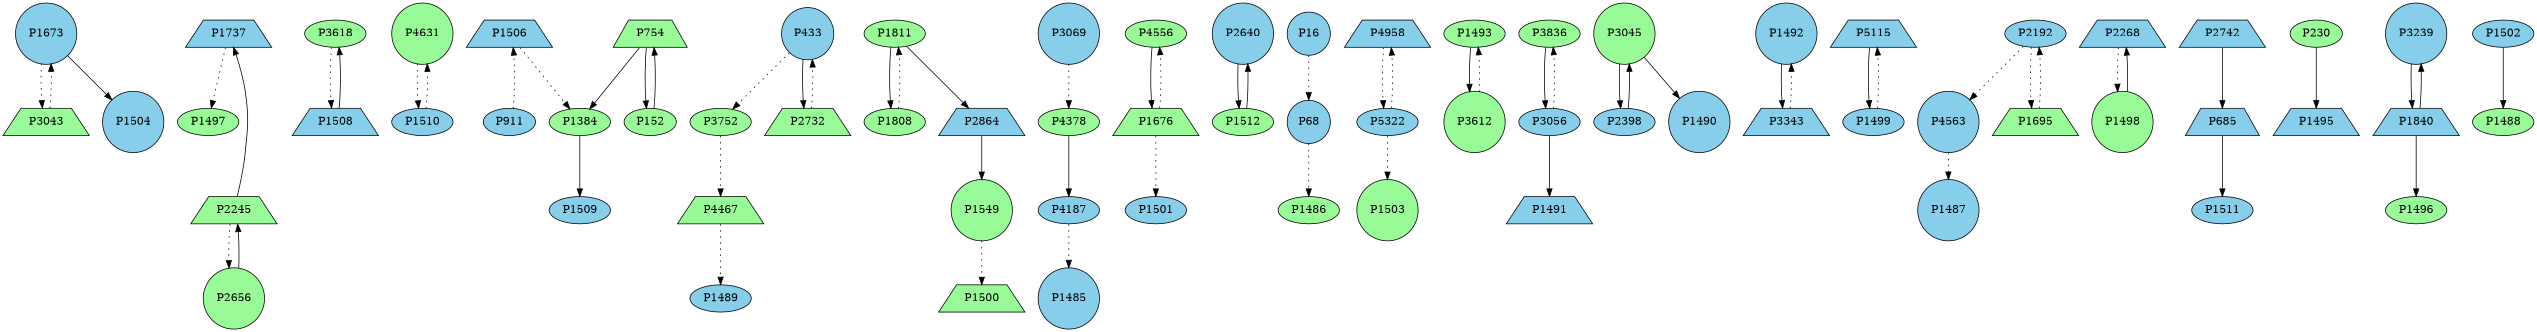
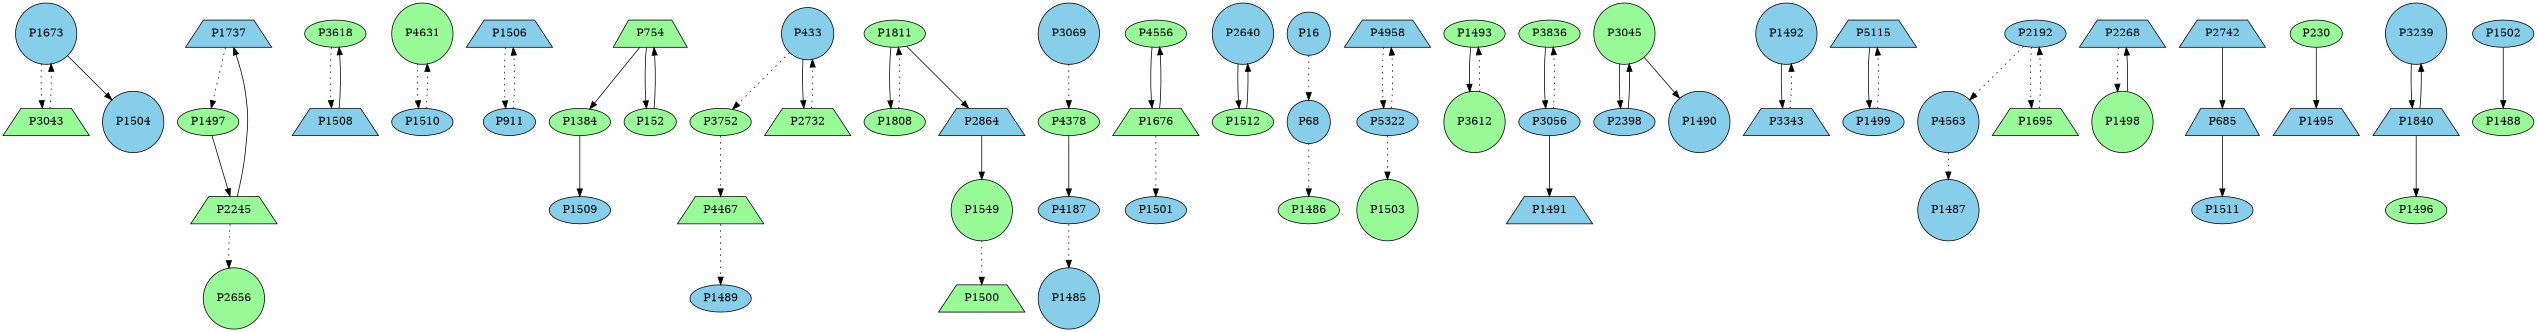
edge "P1506" -> "P1384": now "P1506" -> "P911"
edge "P1676" -> "P4556": style dotted -> solid
edge "P2656" -> "P2245": now "P1497" -> "P2245"
